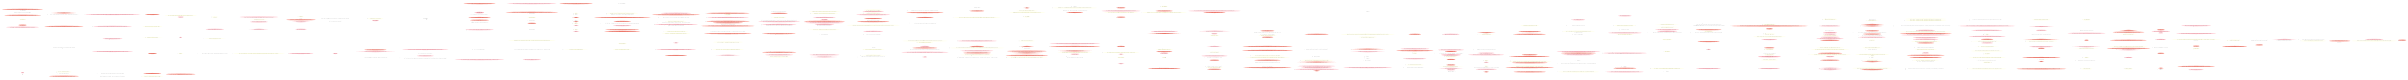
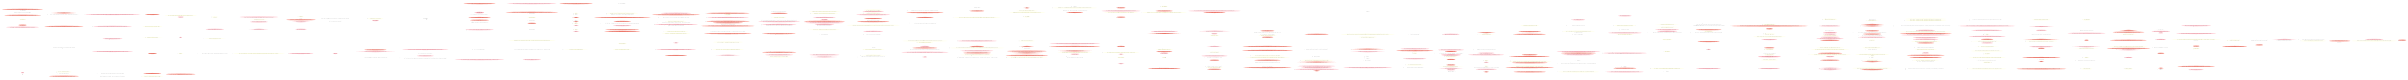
node "You: Just go. [Leave.]": fillcolor salmon -> white
node "Jump to: [yard.cuno_punchhub_reached]": fillcolor salmon -> white
